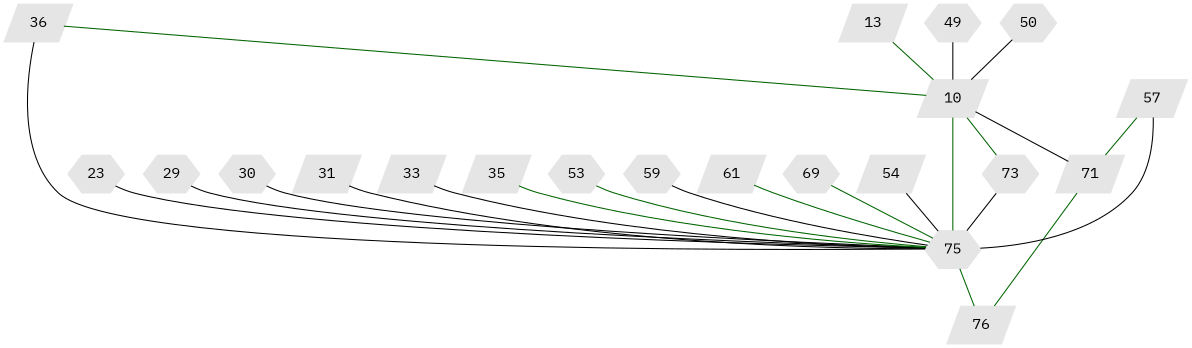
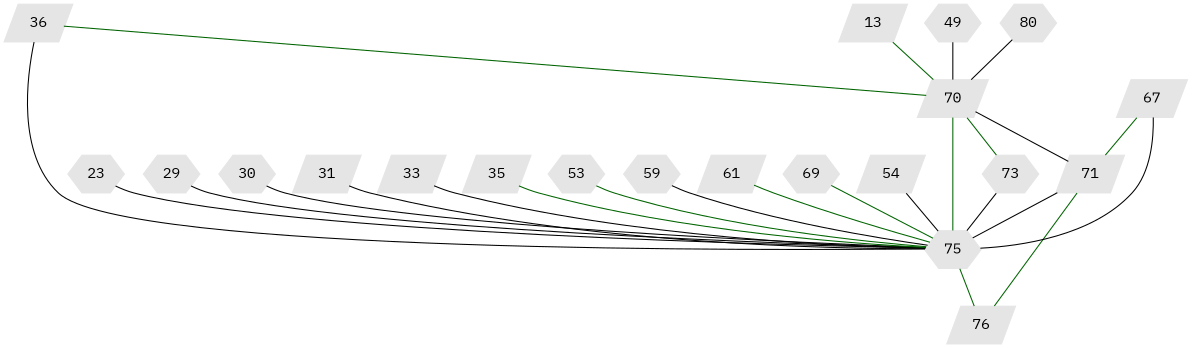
node "50": label "50" -> "80"
node "10": label "10" -> "70"
node "57": label "57" -> "67"
edge "71" -- "75": added
